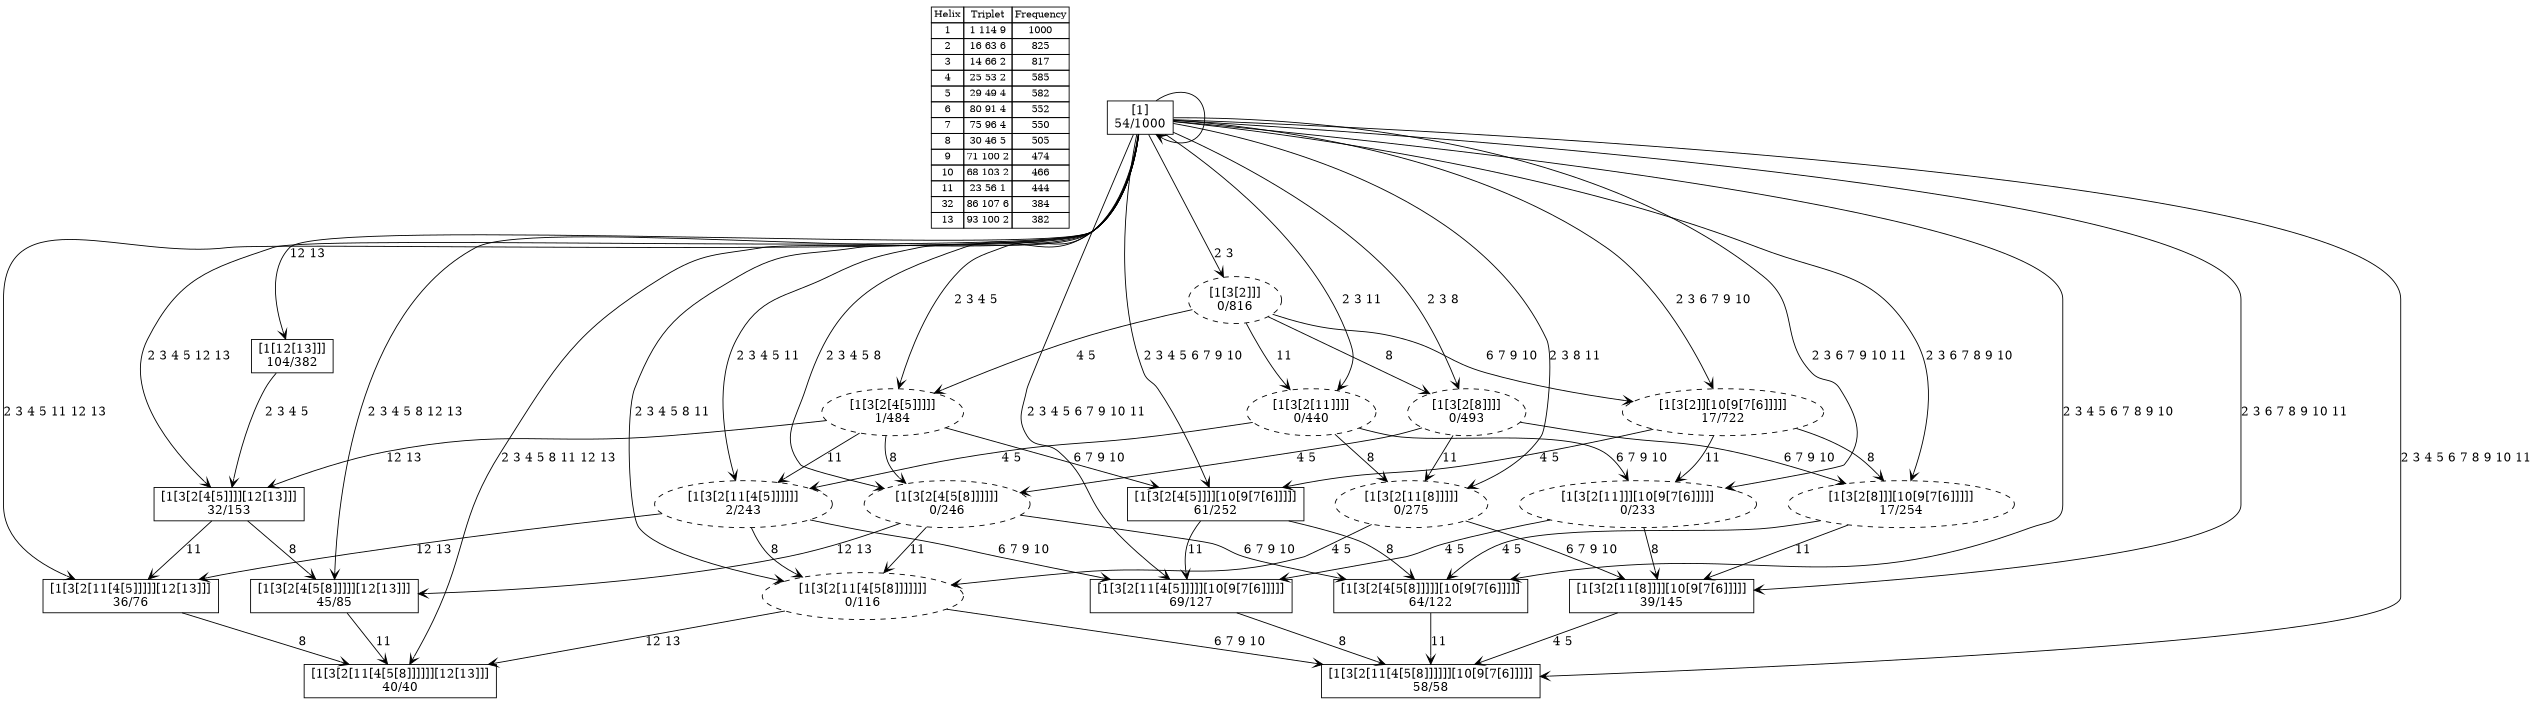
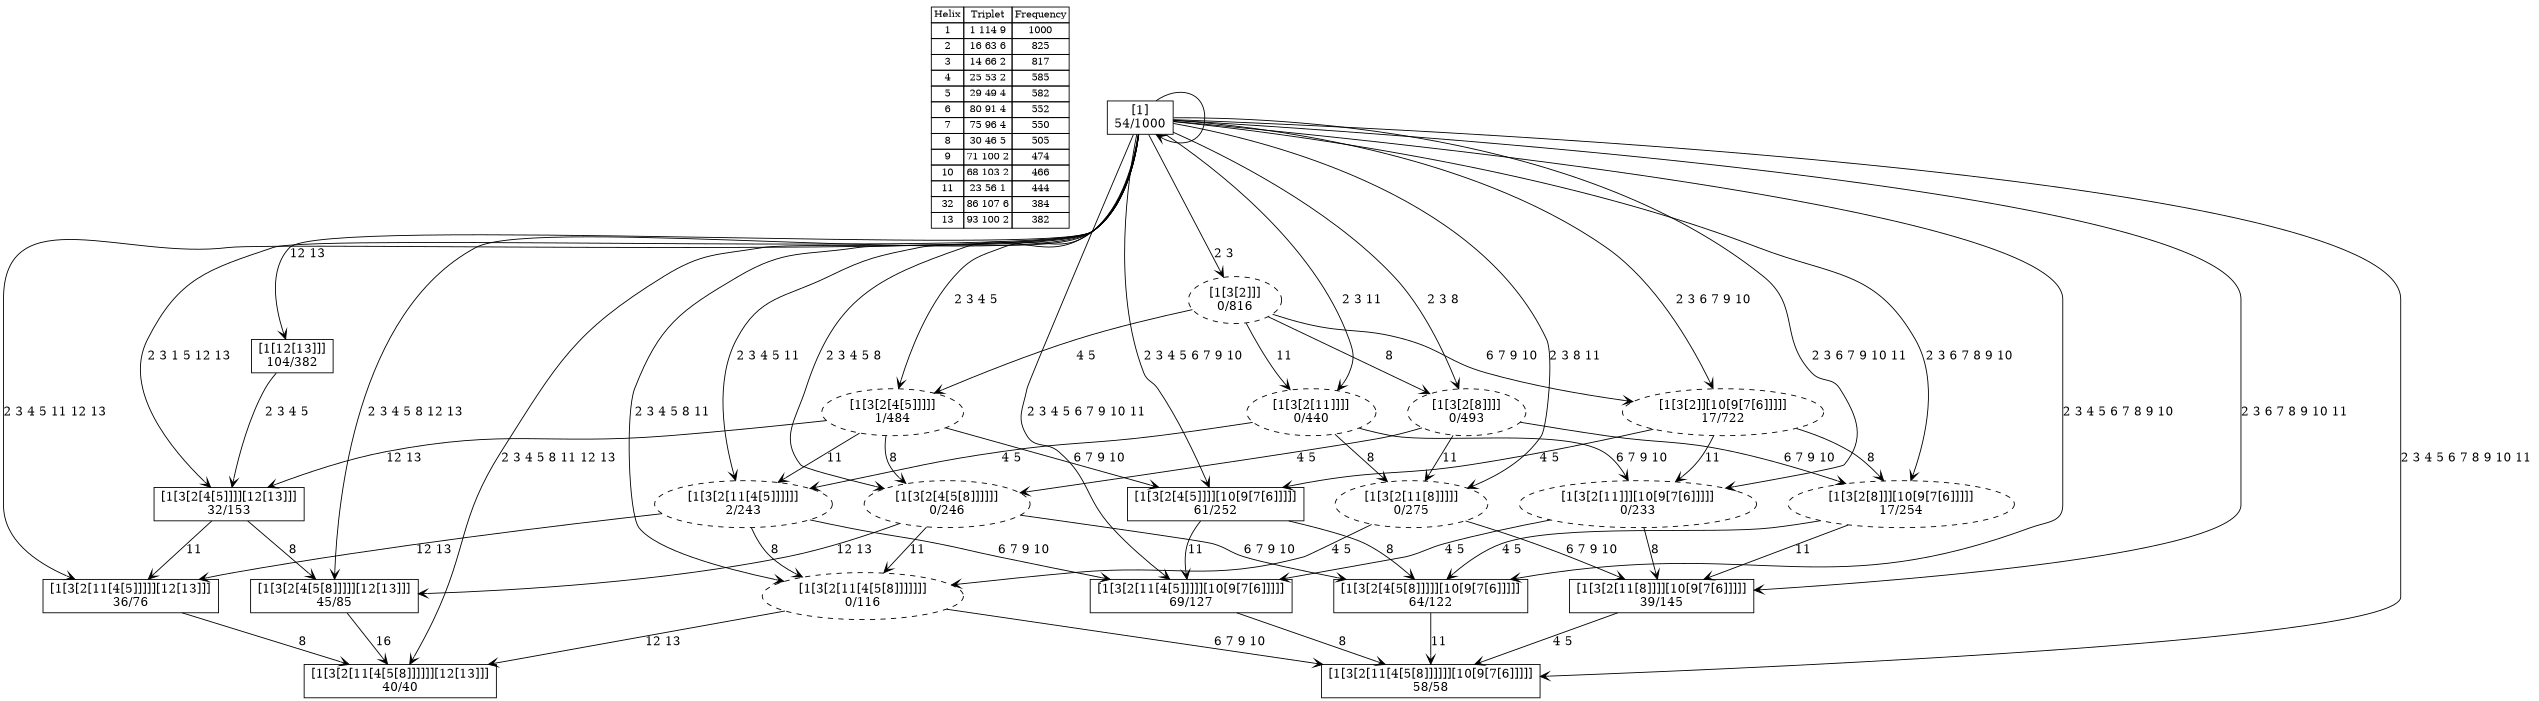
edge "[1] 54/1000" -> "[1[3[2[4[5]]]][12[13]]] 32/153": label "2 3 4 5 12 13 " -> "2 3 1 5 12 13 "
edge "[1[3[2[4[5[8]]]]][12[13]]] 45/85" -> "[1[3[2[11[4[5[8]]]]]][12[13]]] 40/40": label "11 " -> "16 "
